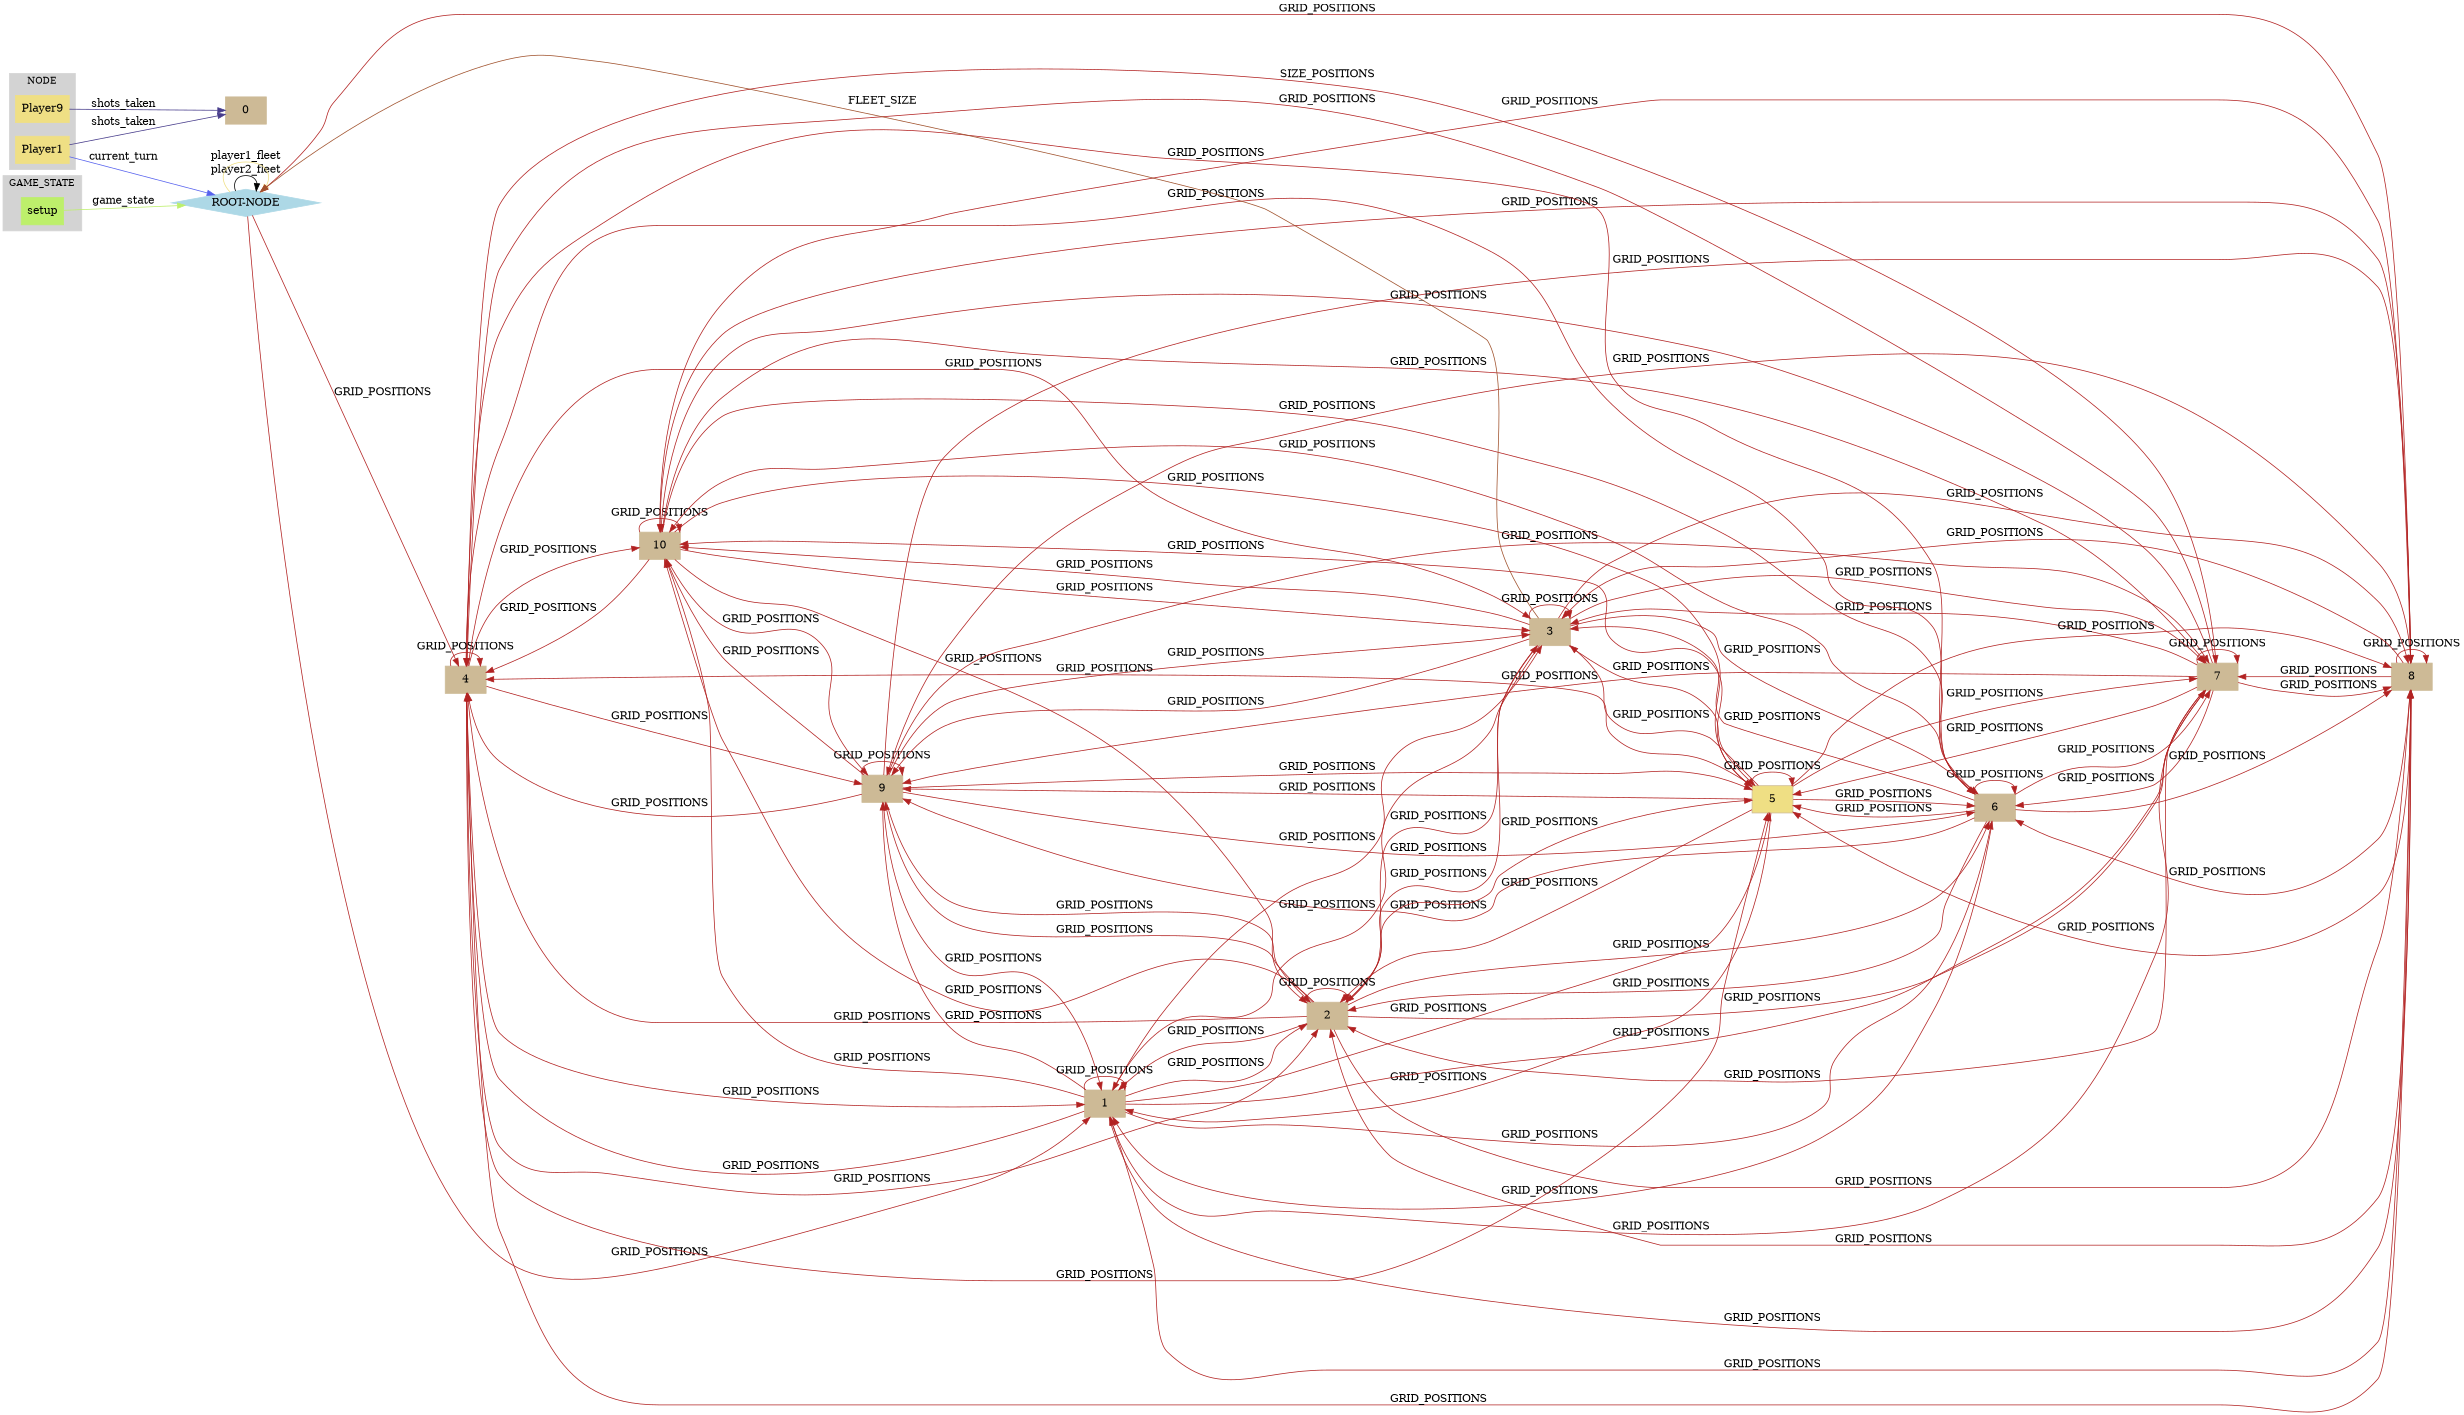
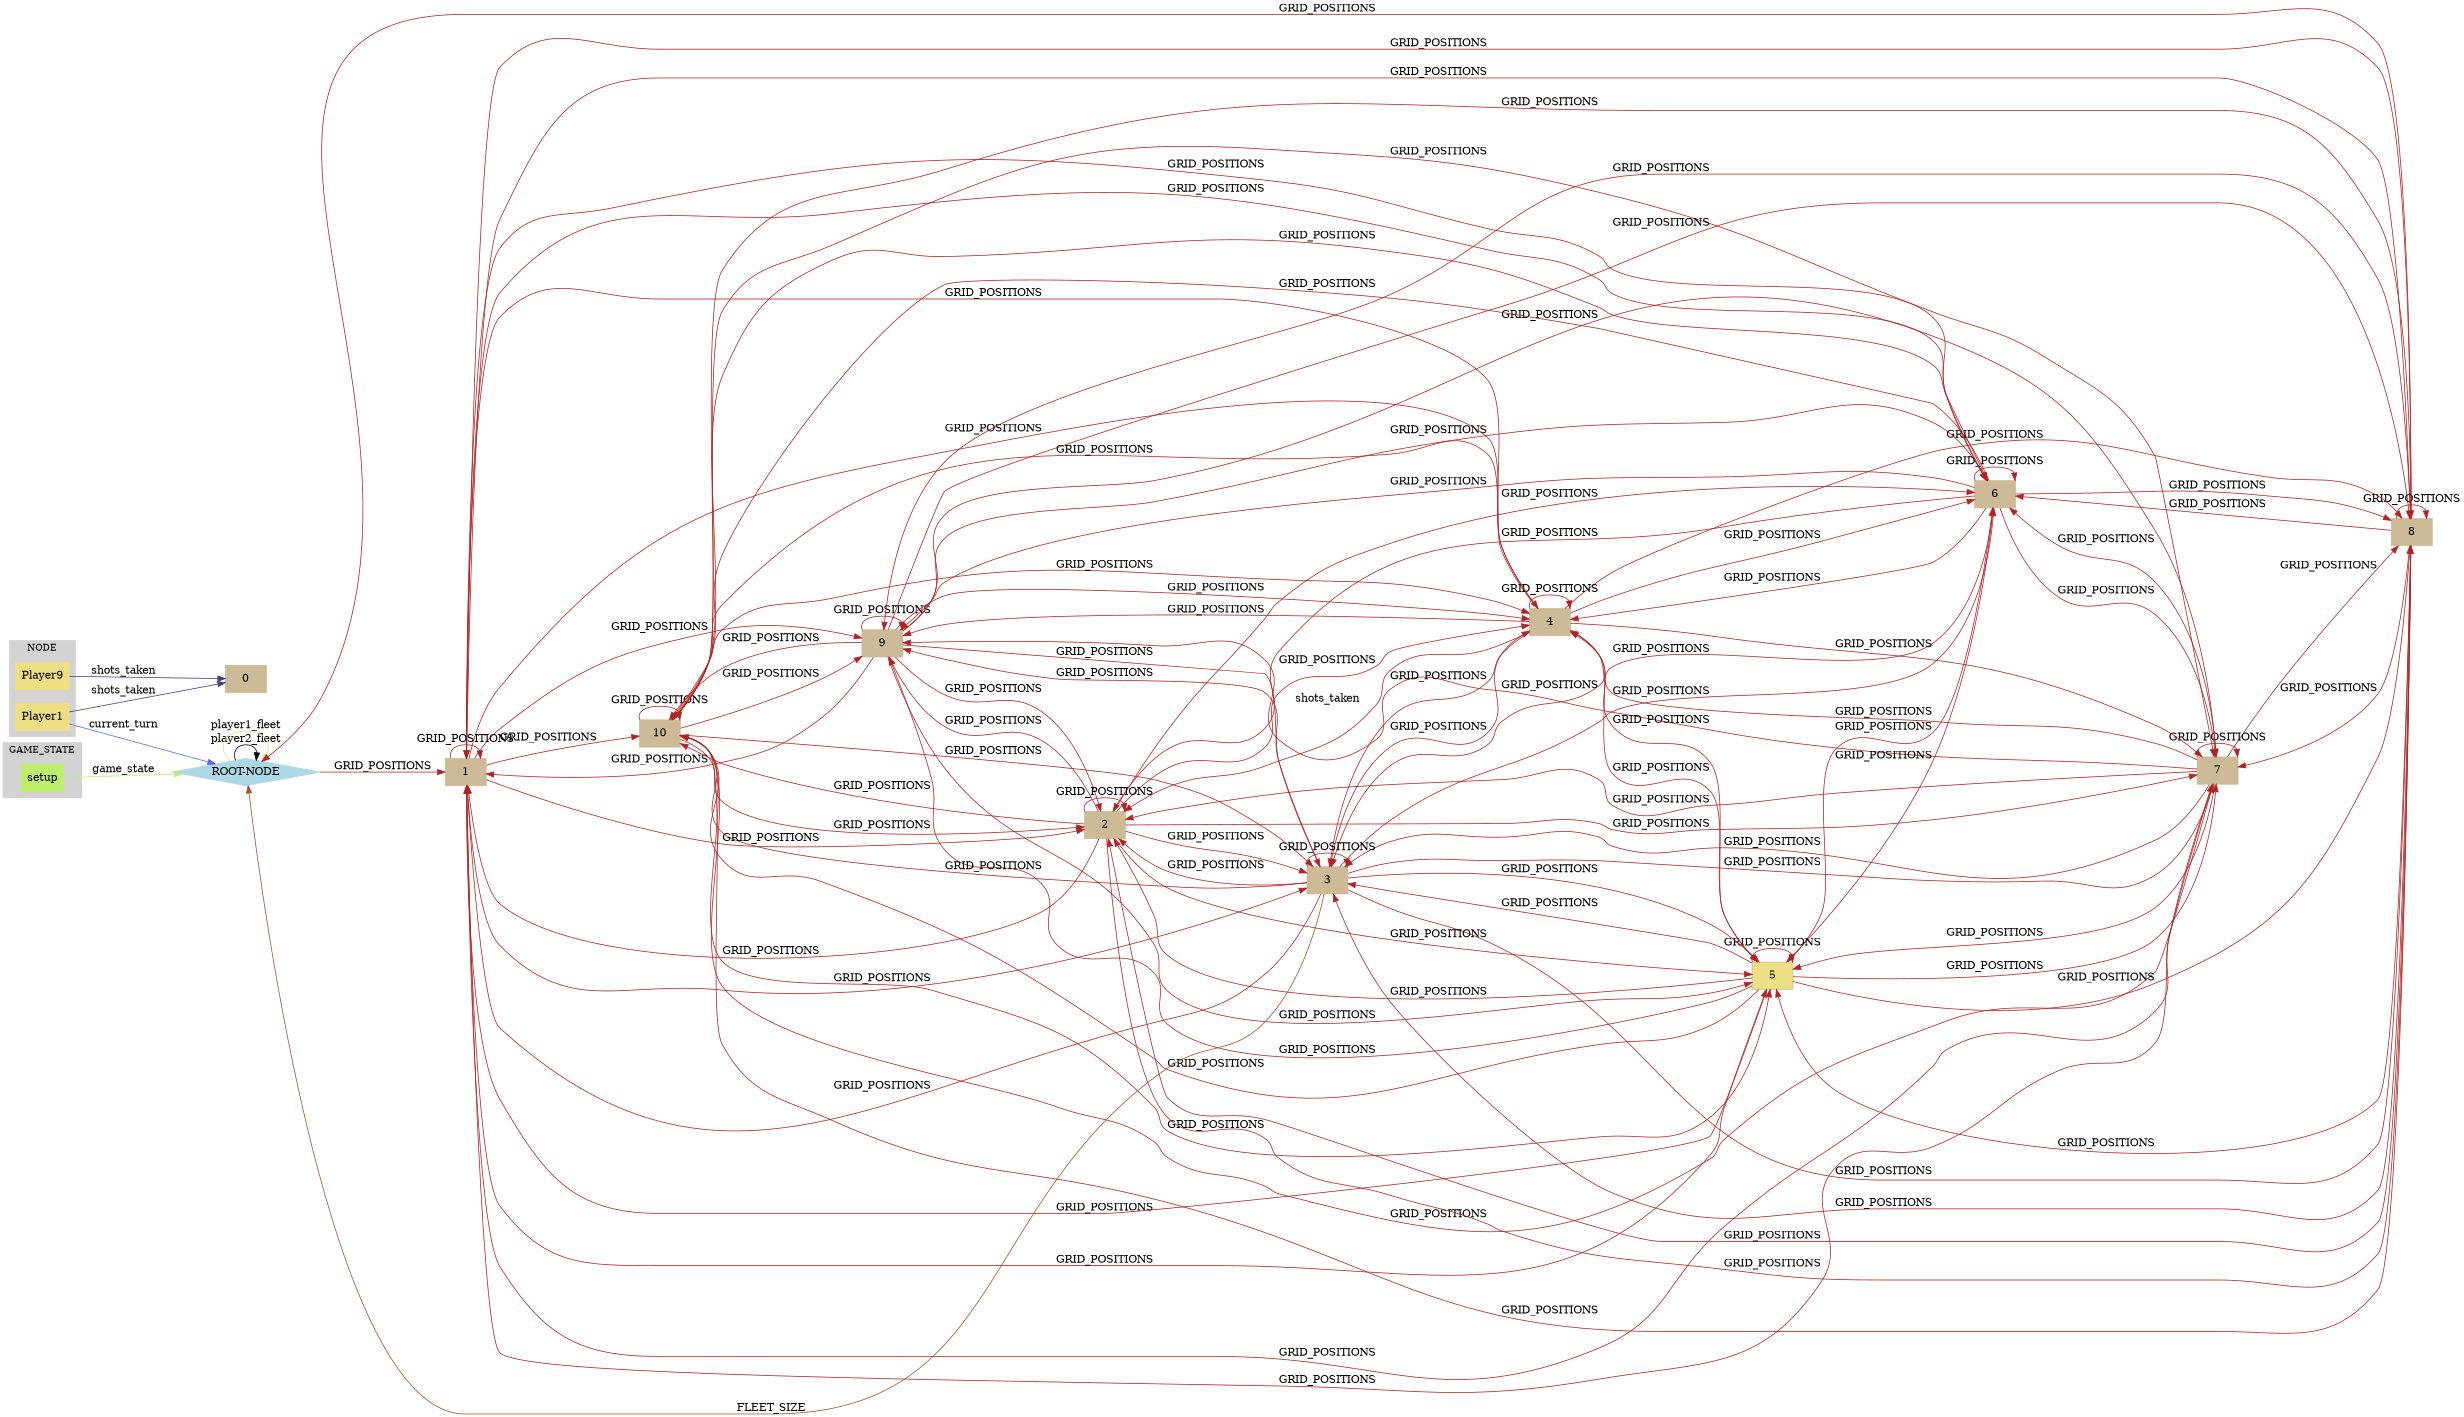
edge "4" -> "7": label "SIZE_POSITIONS" -> "GRID_POSITIONS"
edge "ROOT-NODE" -> "4": now "3" -> "4"
edge "4" -> "2": label "GRID_POSITIONS" -> "shots_taken"
